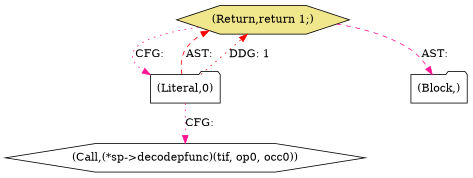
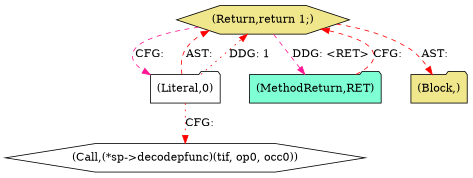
edge "(Return,return 1;)" -> "(Block,)": color deeppink -> red
edge "(Return,return 1;)" -> "(Literal,0)": style dotted -> dashed
node "(MethodReturn,RET)": added
node "(Block,)": fillcolor white -> khaki
edge "(Literal,0)" -> "(Call,(*sp->decodepfunc)(tif, op0, occ0))": color deeppink -> red
